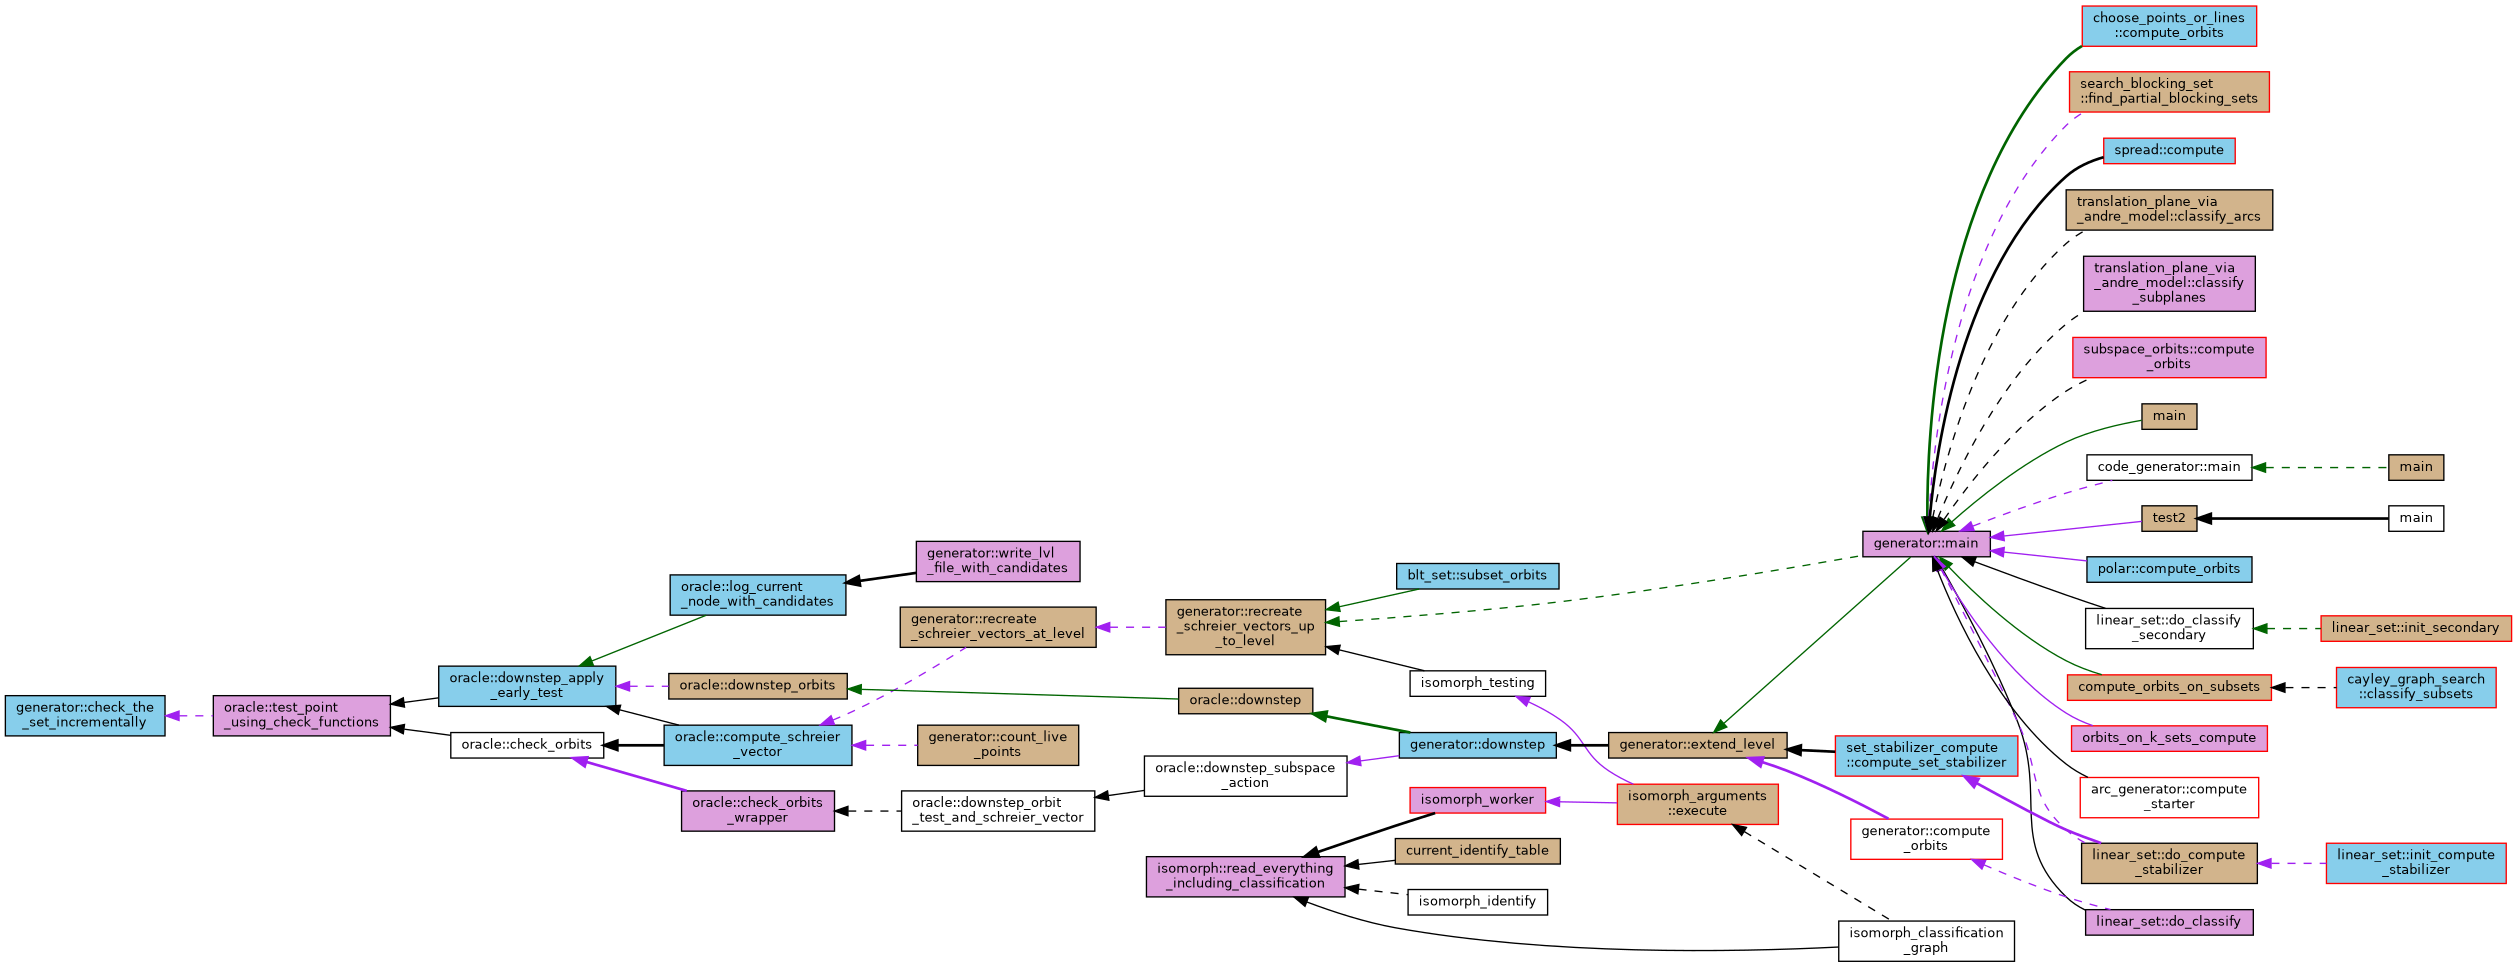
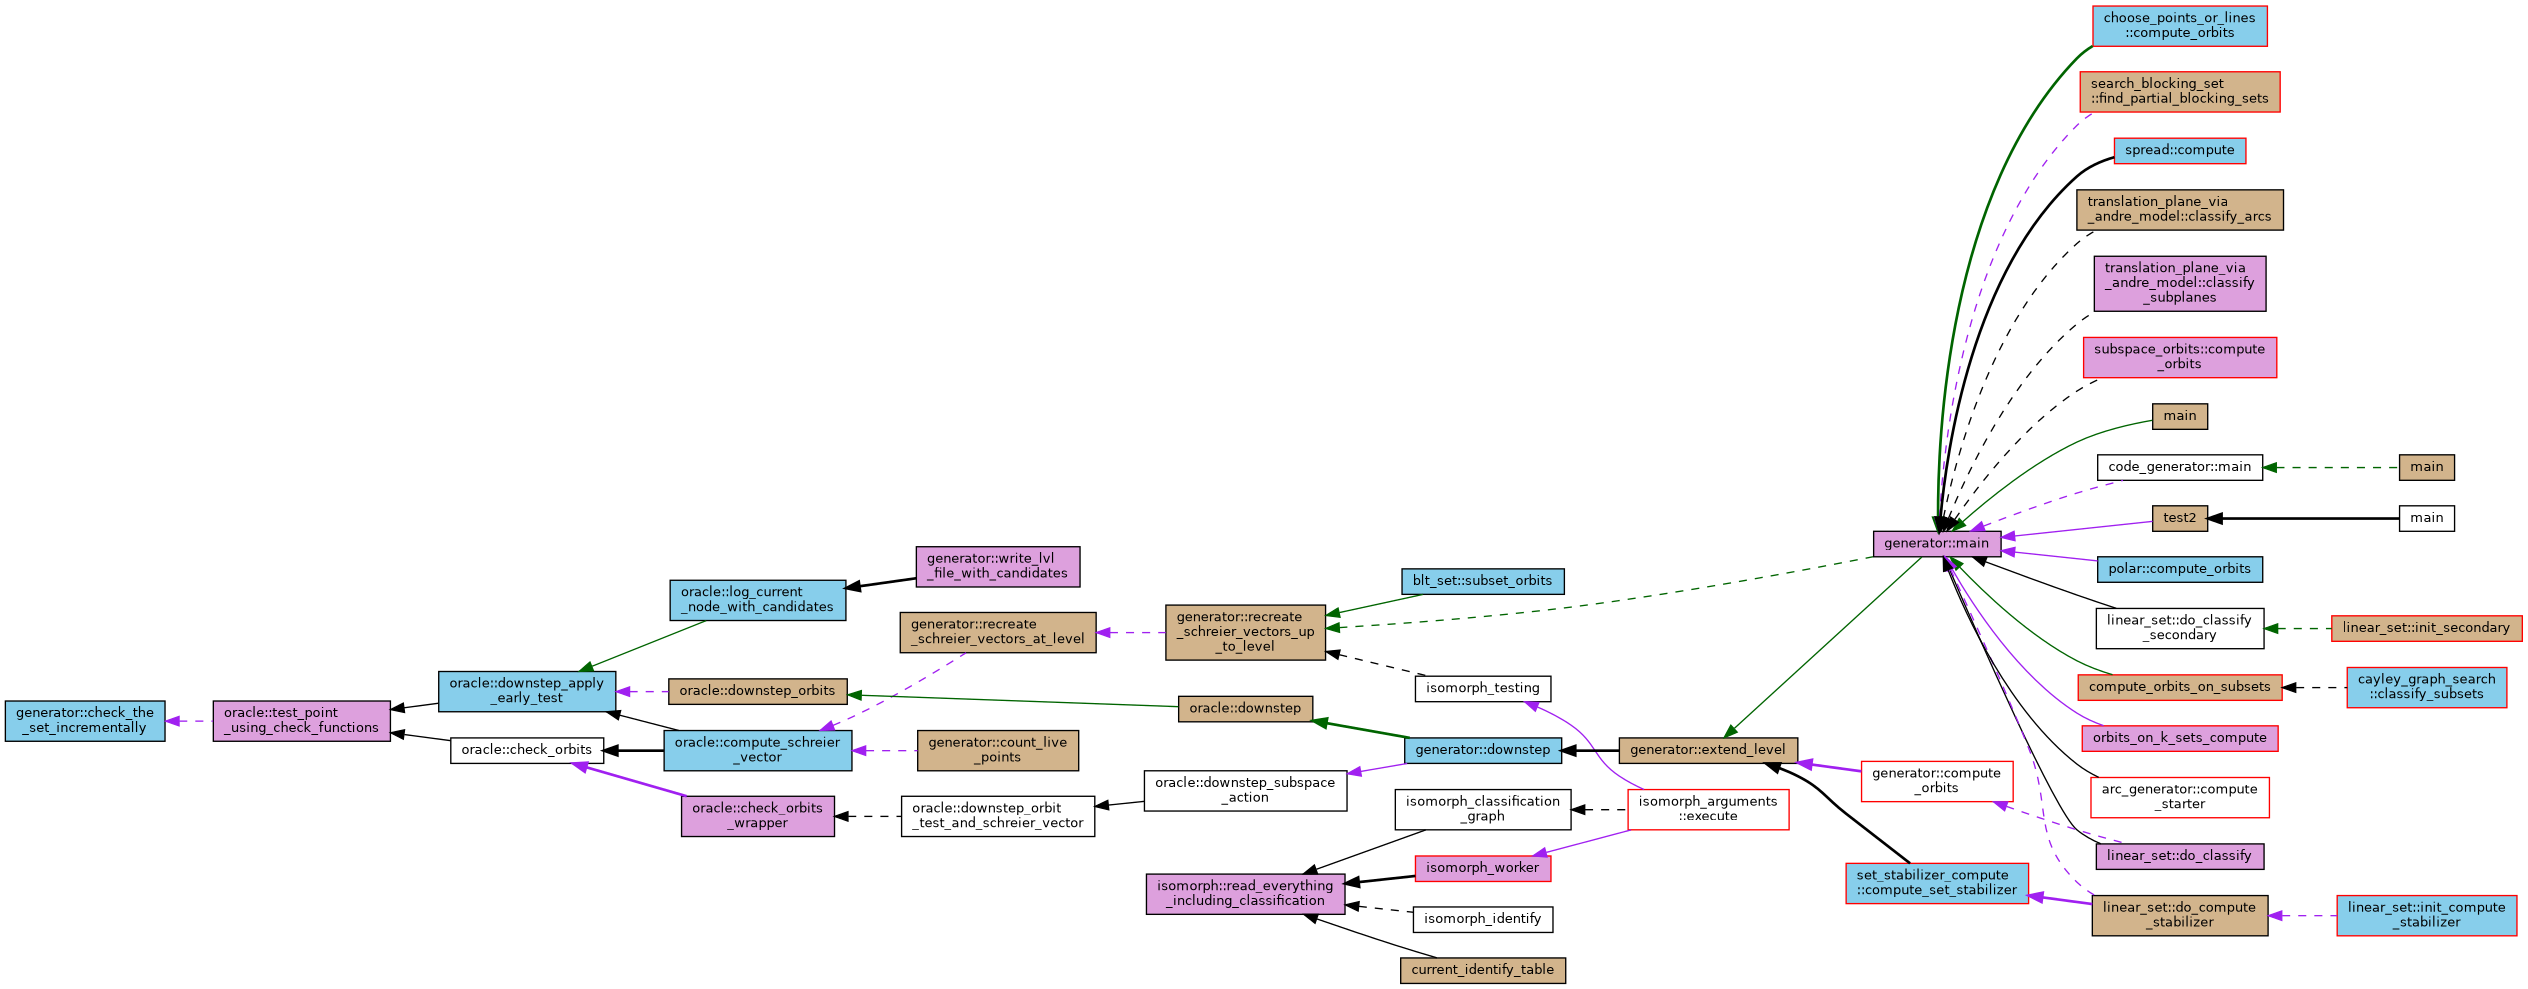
edge "isomorph_testing" -> "generator::recreate _schreier_vectors_up _to_level": style solid -> dashed
node "isomorph_arguments ::execute": fillcolor tan -> white
edge "isomorph_classification _graph" -> "isomorph_arguments ::execute": reversed
